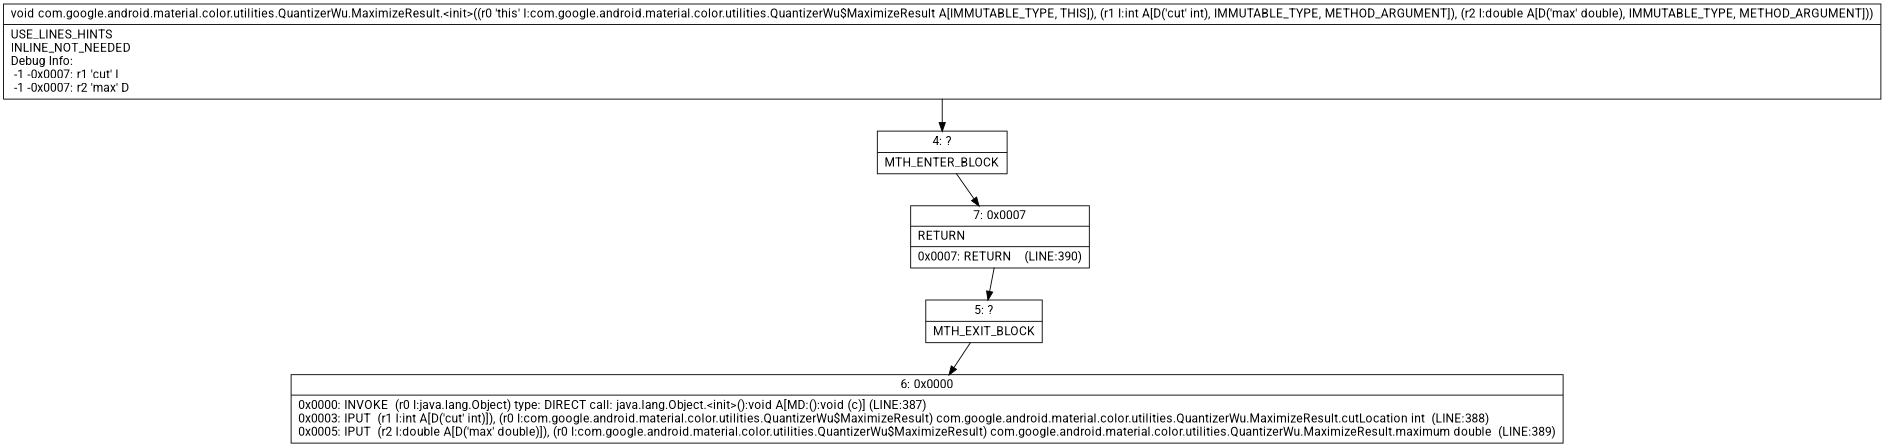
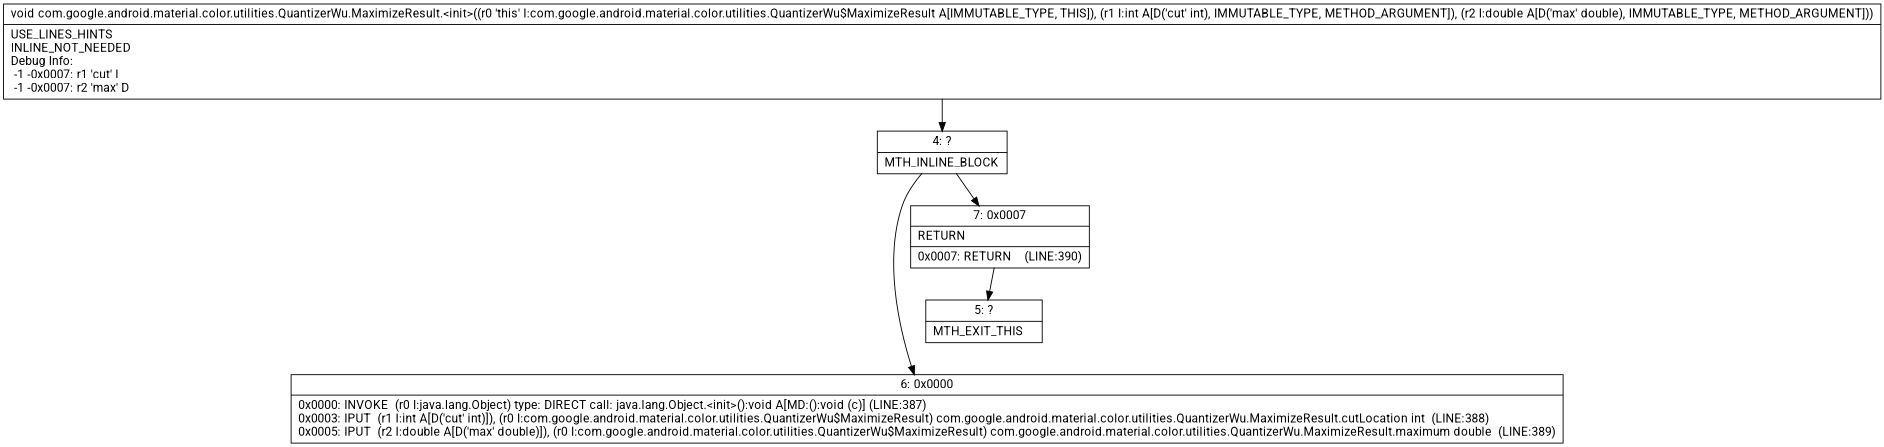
node "4: ?": text "MTH_ENTER_BLOCK" -> "MTH_INLINE_BLOCK"
node "5: ?": text "MTH_EXIT_BLOCK" -> "MTH_EXIT_THIS"
edge "5: ?" -> "6: 0x0000": now "4: ?" -> "6: 0x0000"
